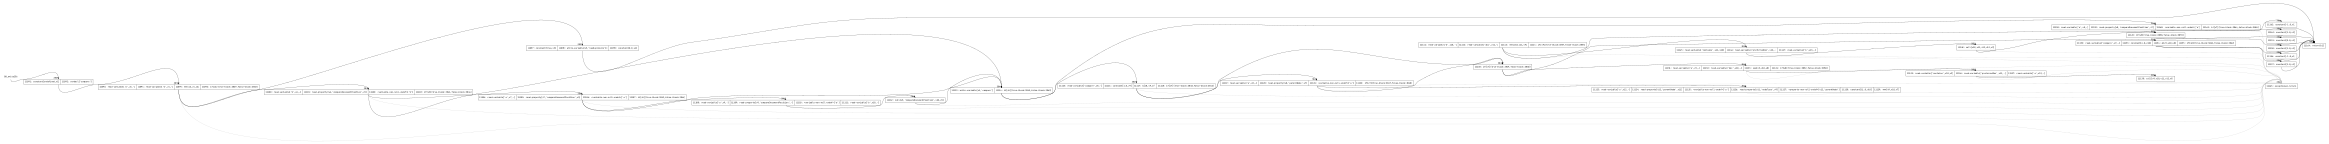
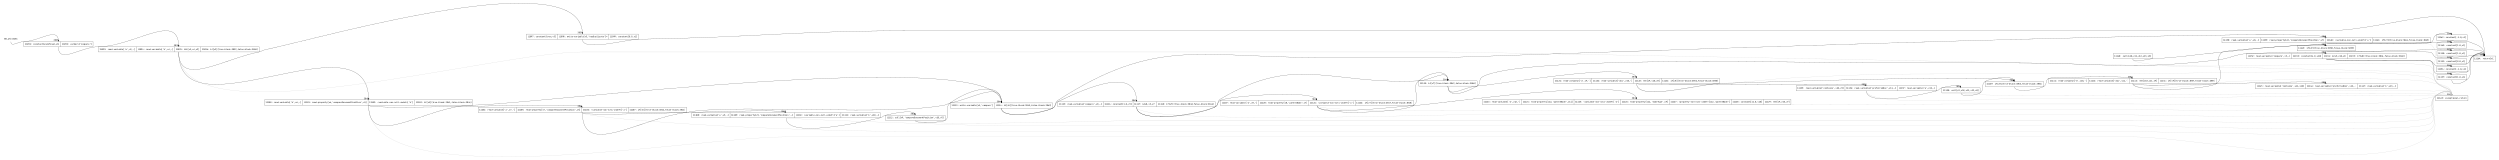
edge "11145: read-variable['contains',v11,v10]" -> "11148: call[v10,v11,v12,v13,v9]": removed
node "11139: if[v8](true-block:3853,false-block:3854)": added
